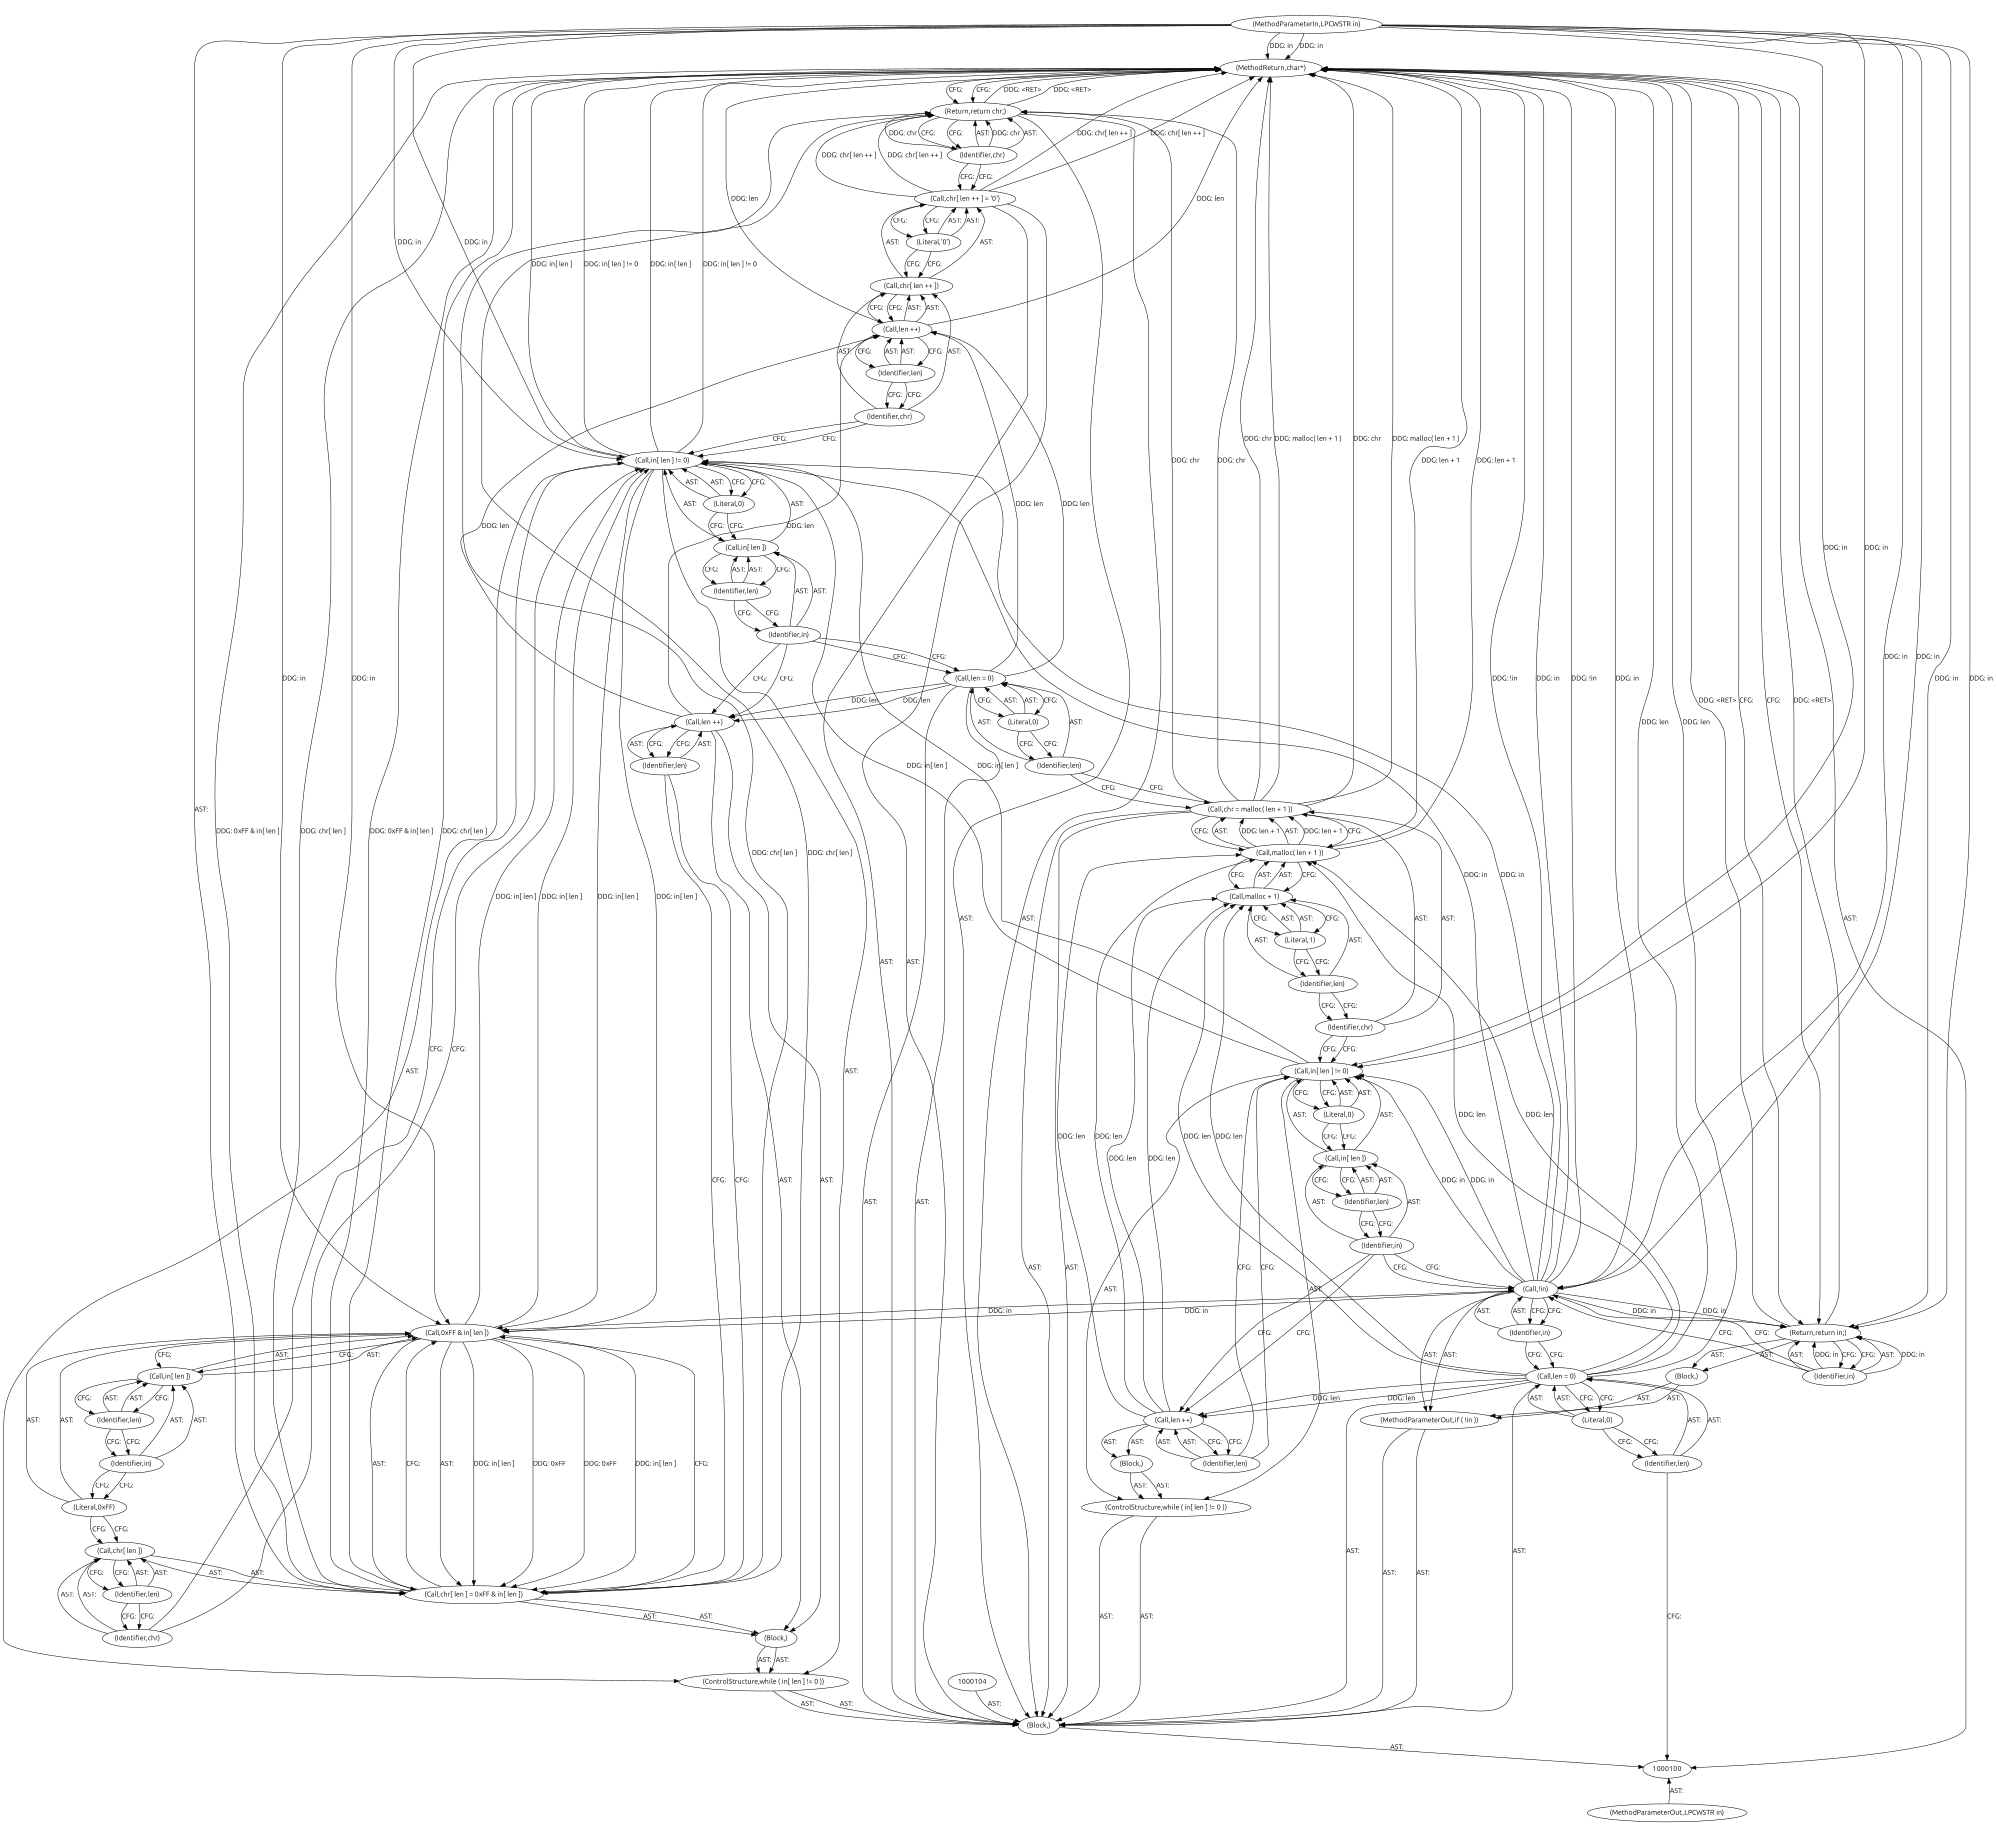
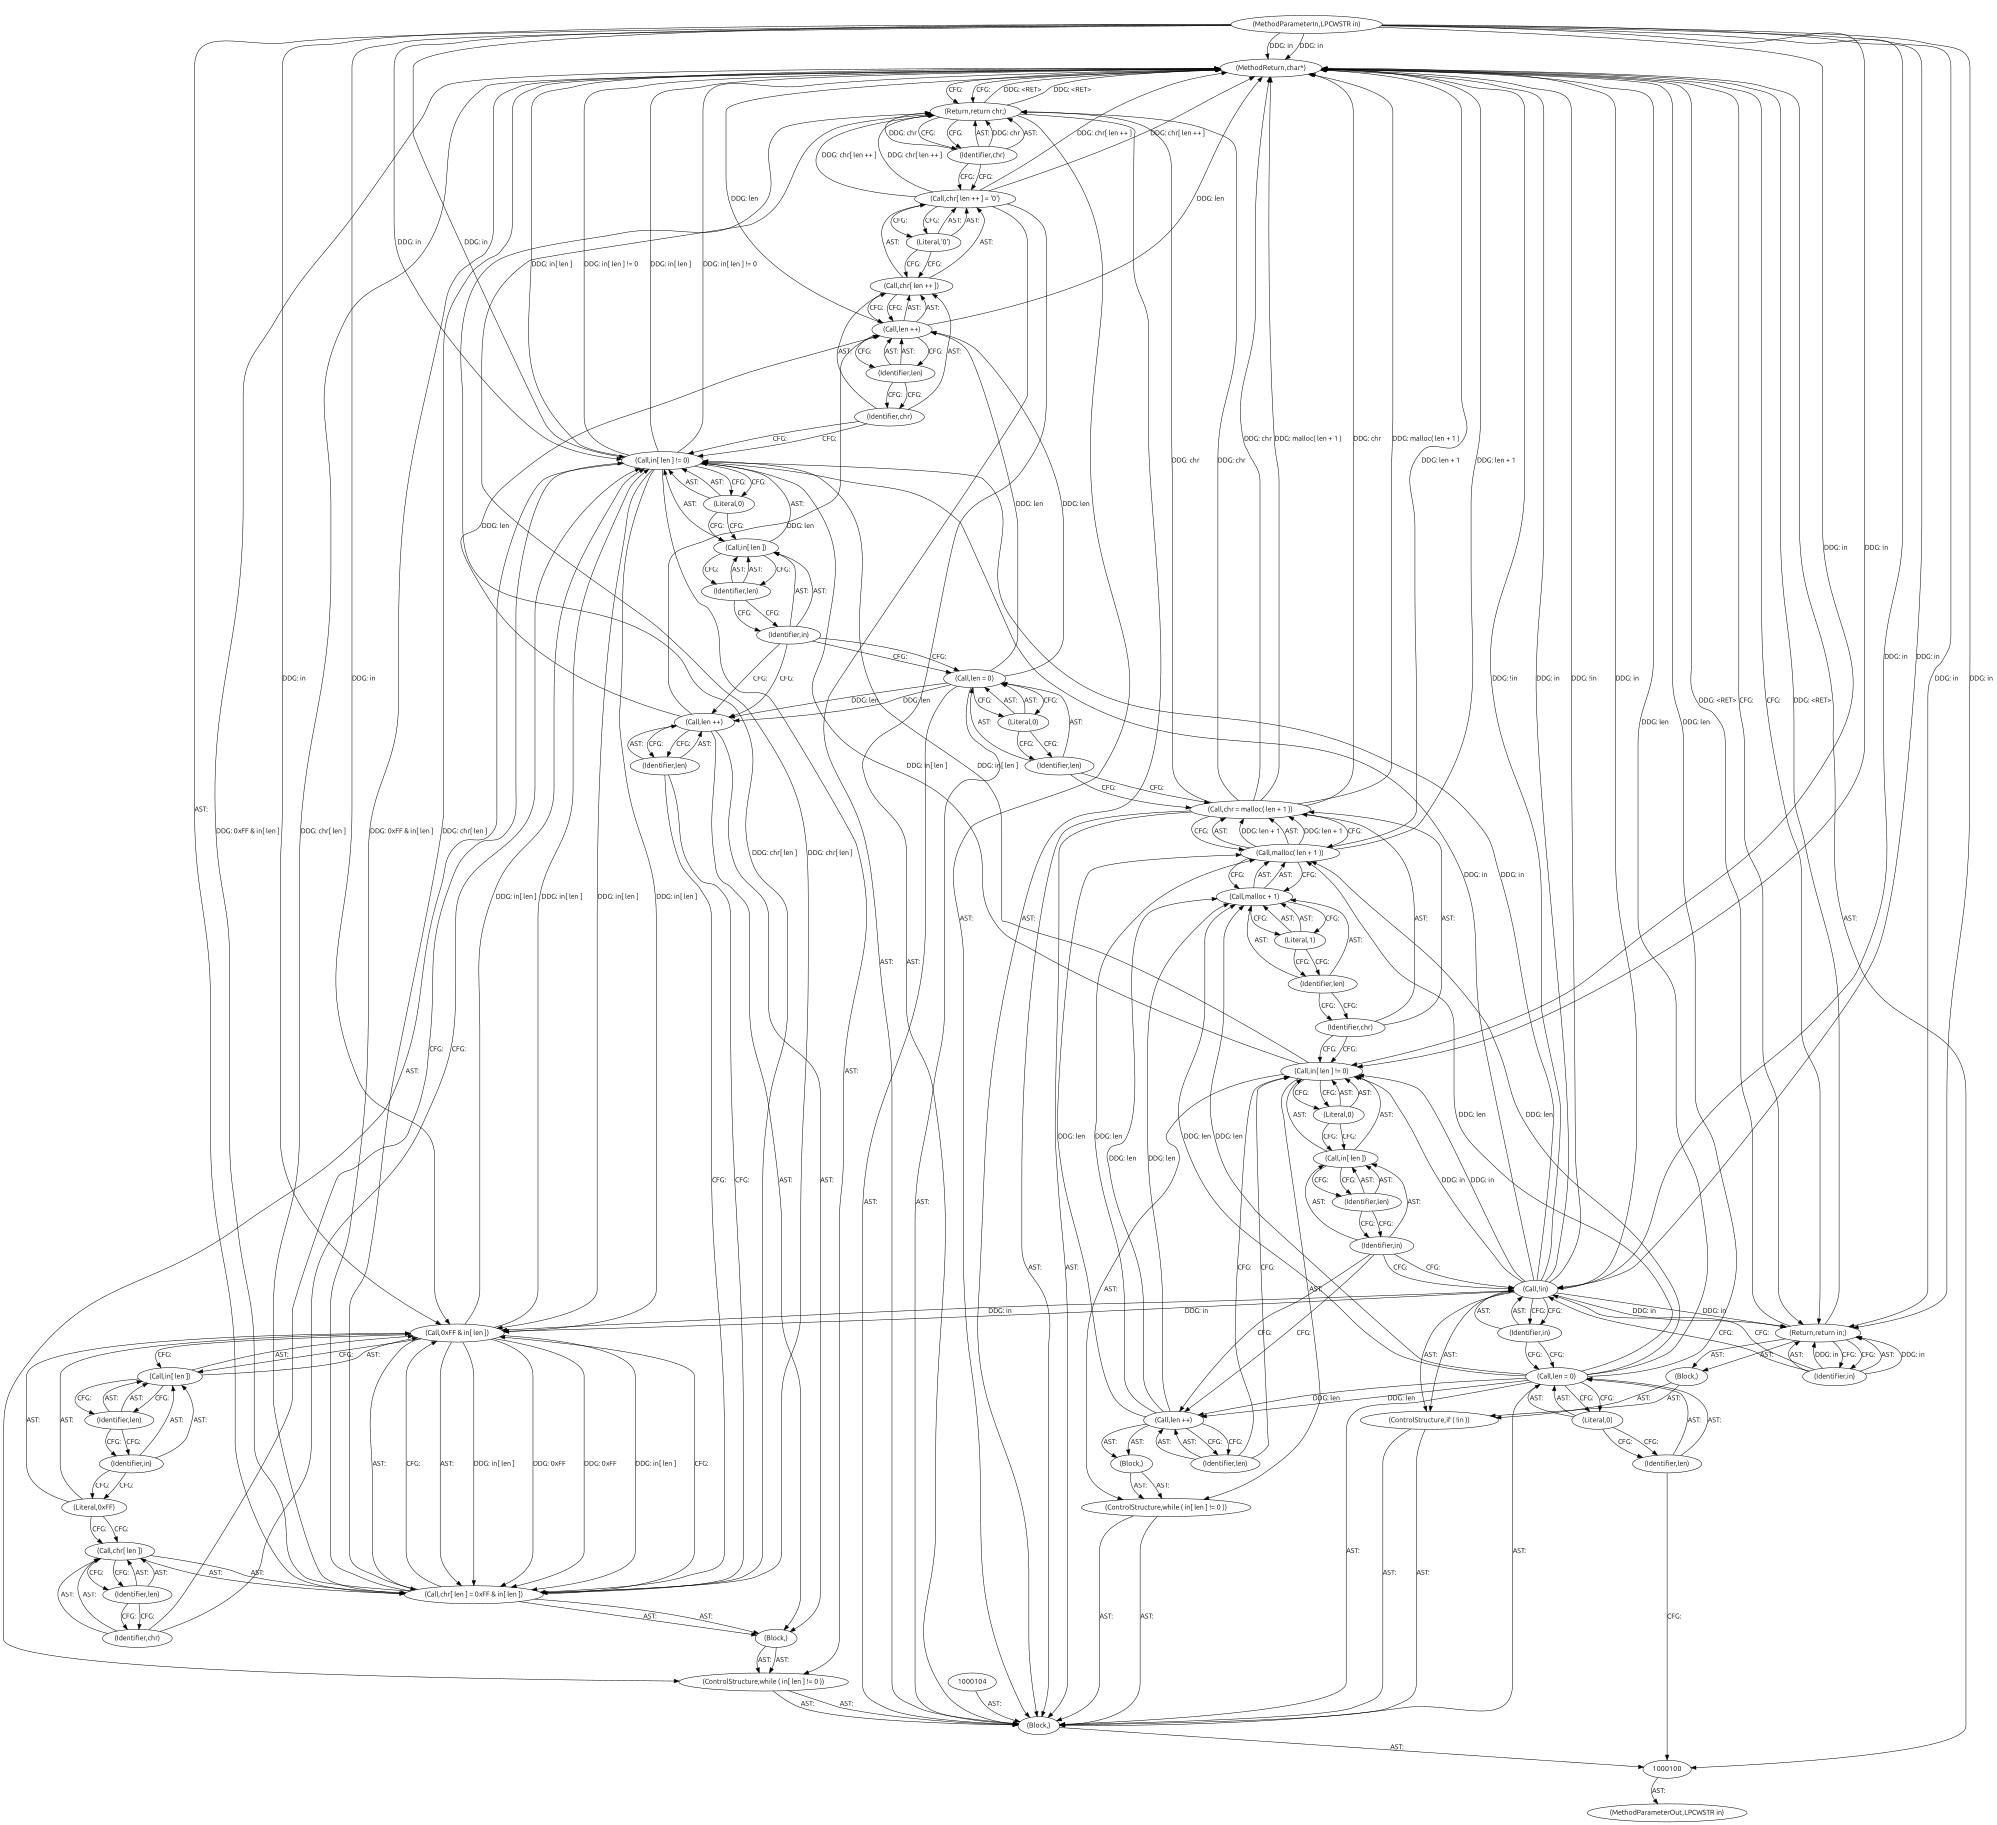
node "(MethodParameterOut,if ( !in ))": label "(MethodParameterOut,if ( !in ))" -> "(ControlStructure,if ( !in ))"
edge "(MethodParameterOut,LPCWSTR in)" -> "1000100": reversed
